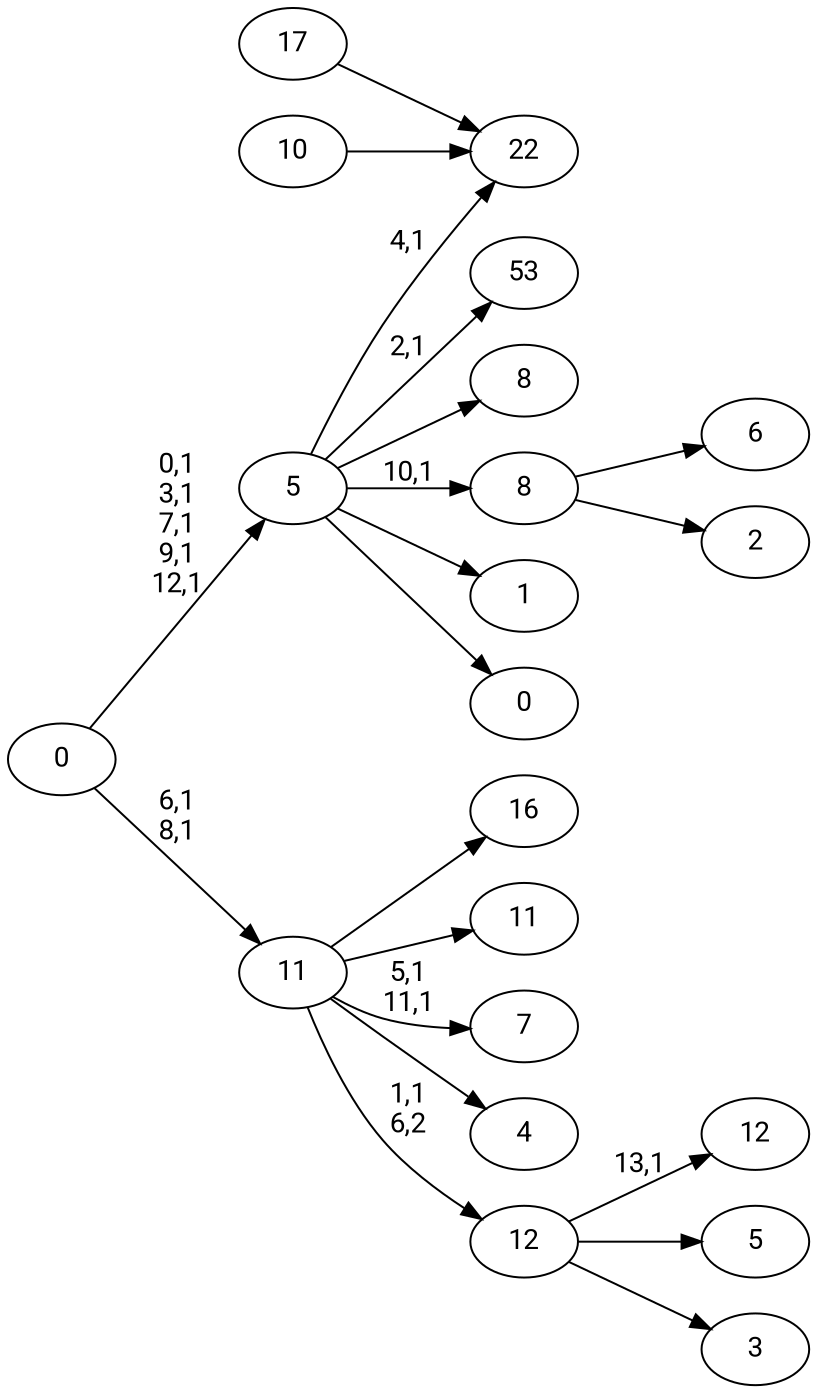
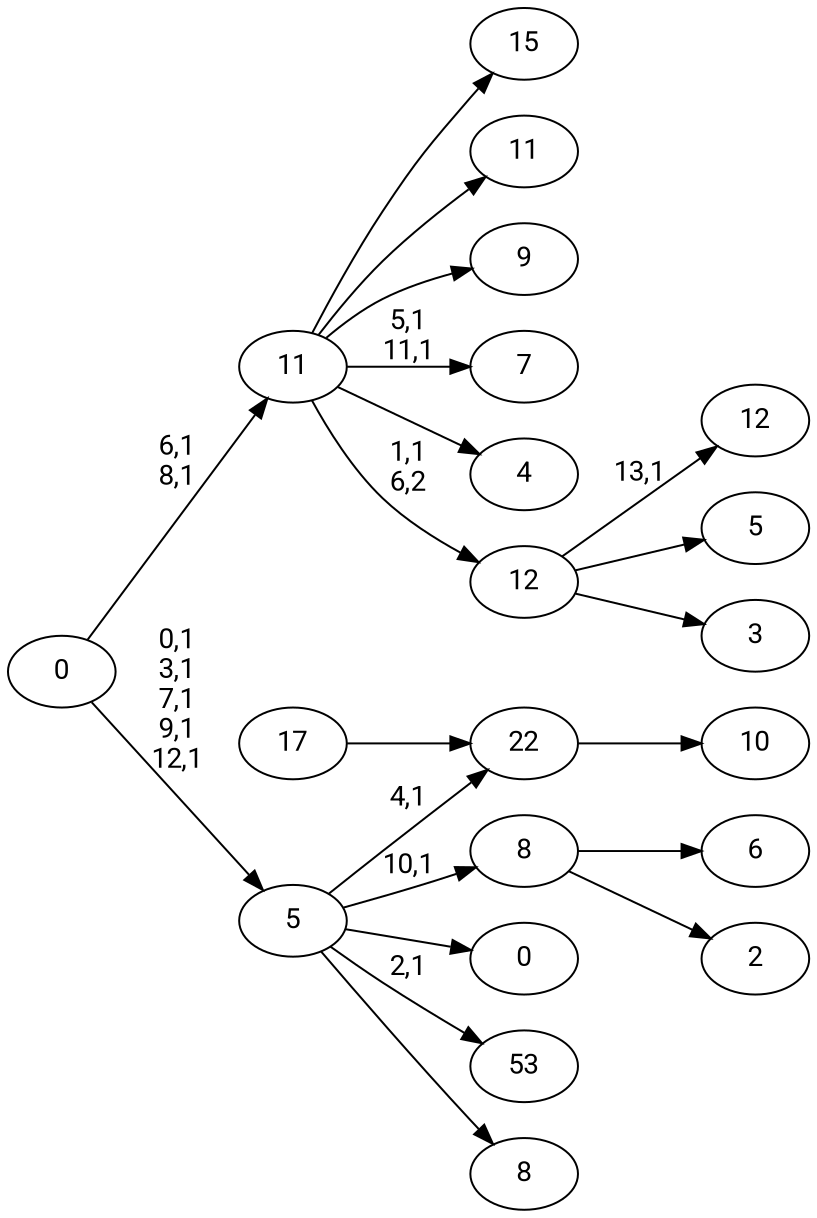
edge "10" -> "22": reversed
node "9": added
node "1": removed
node "16": label "16" -> "15"
